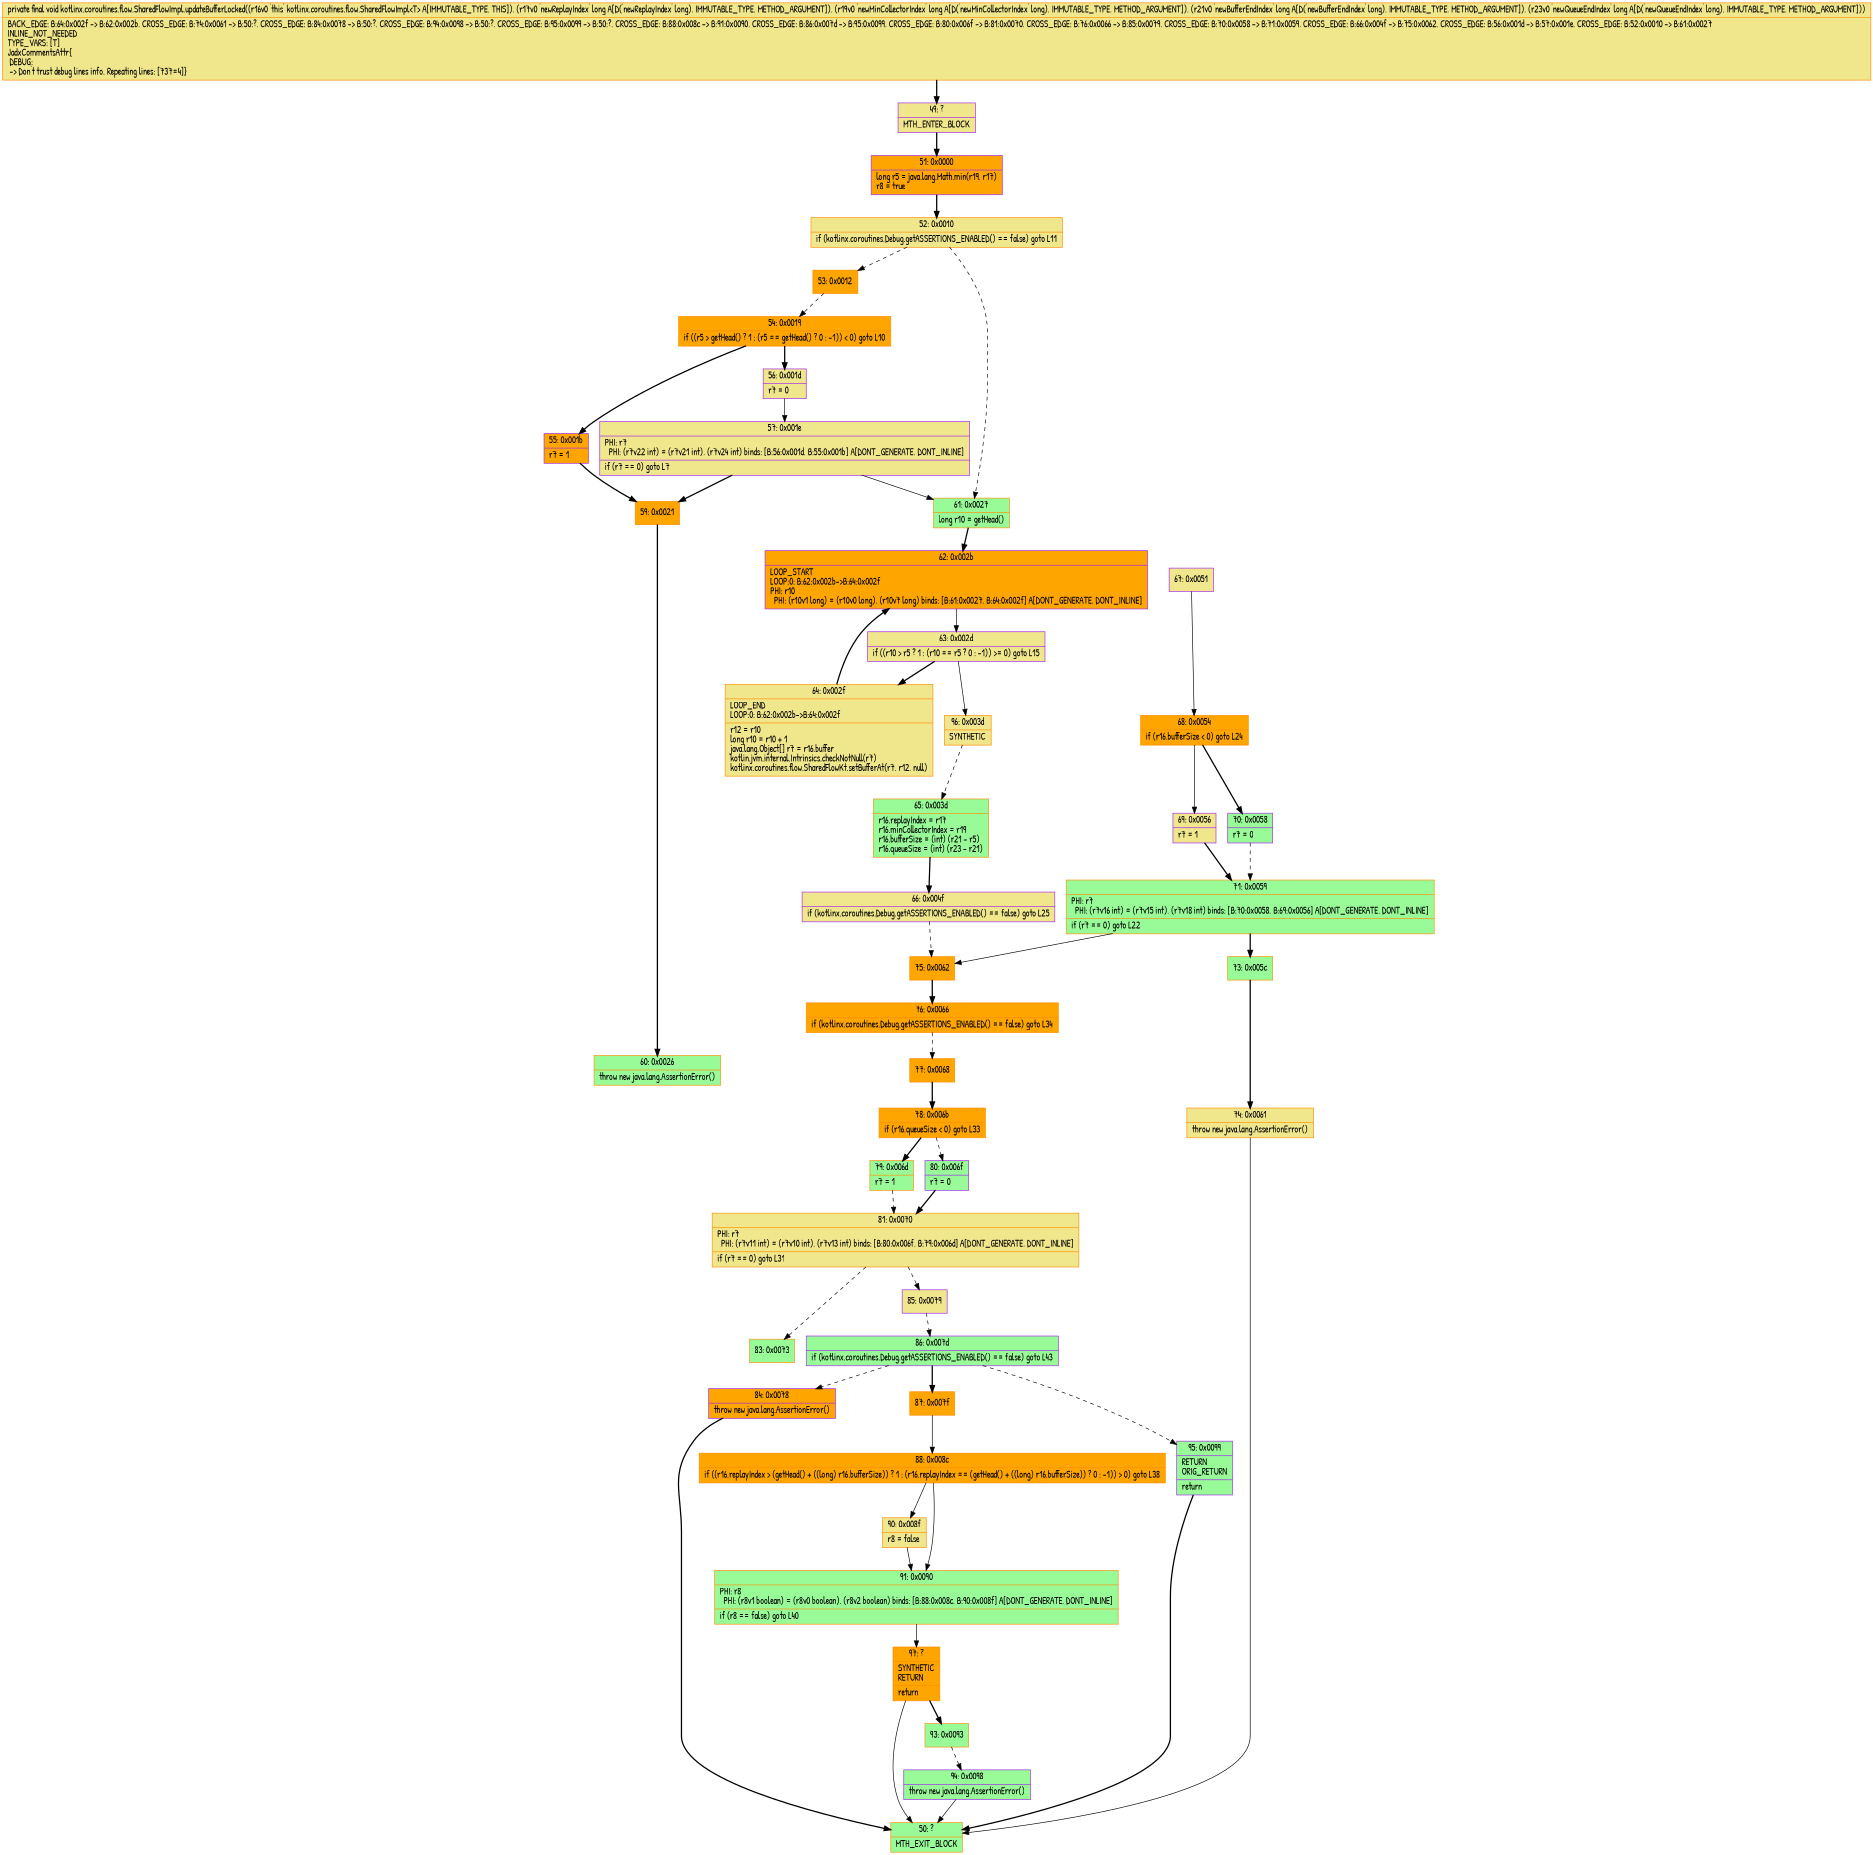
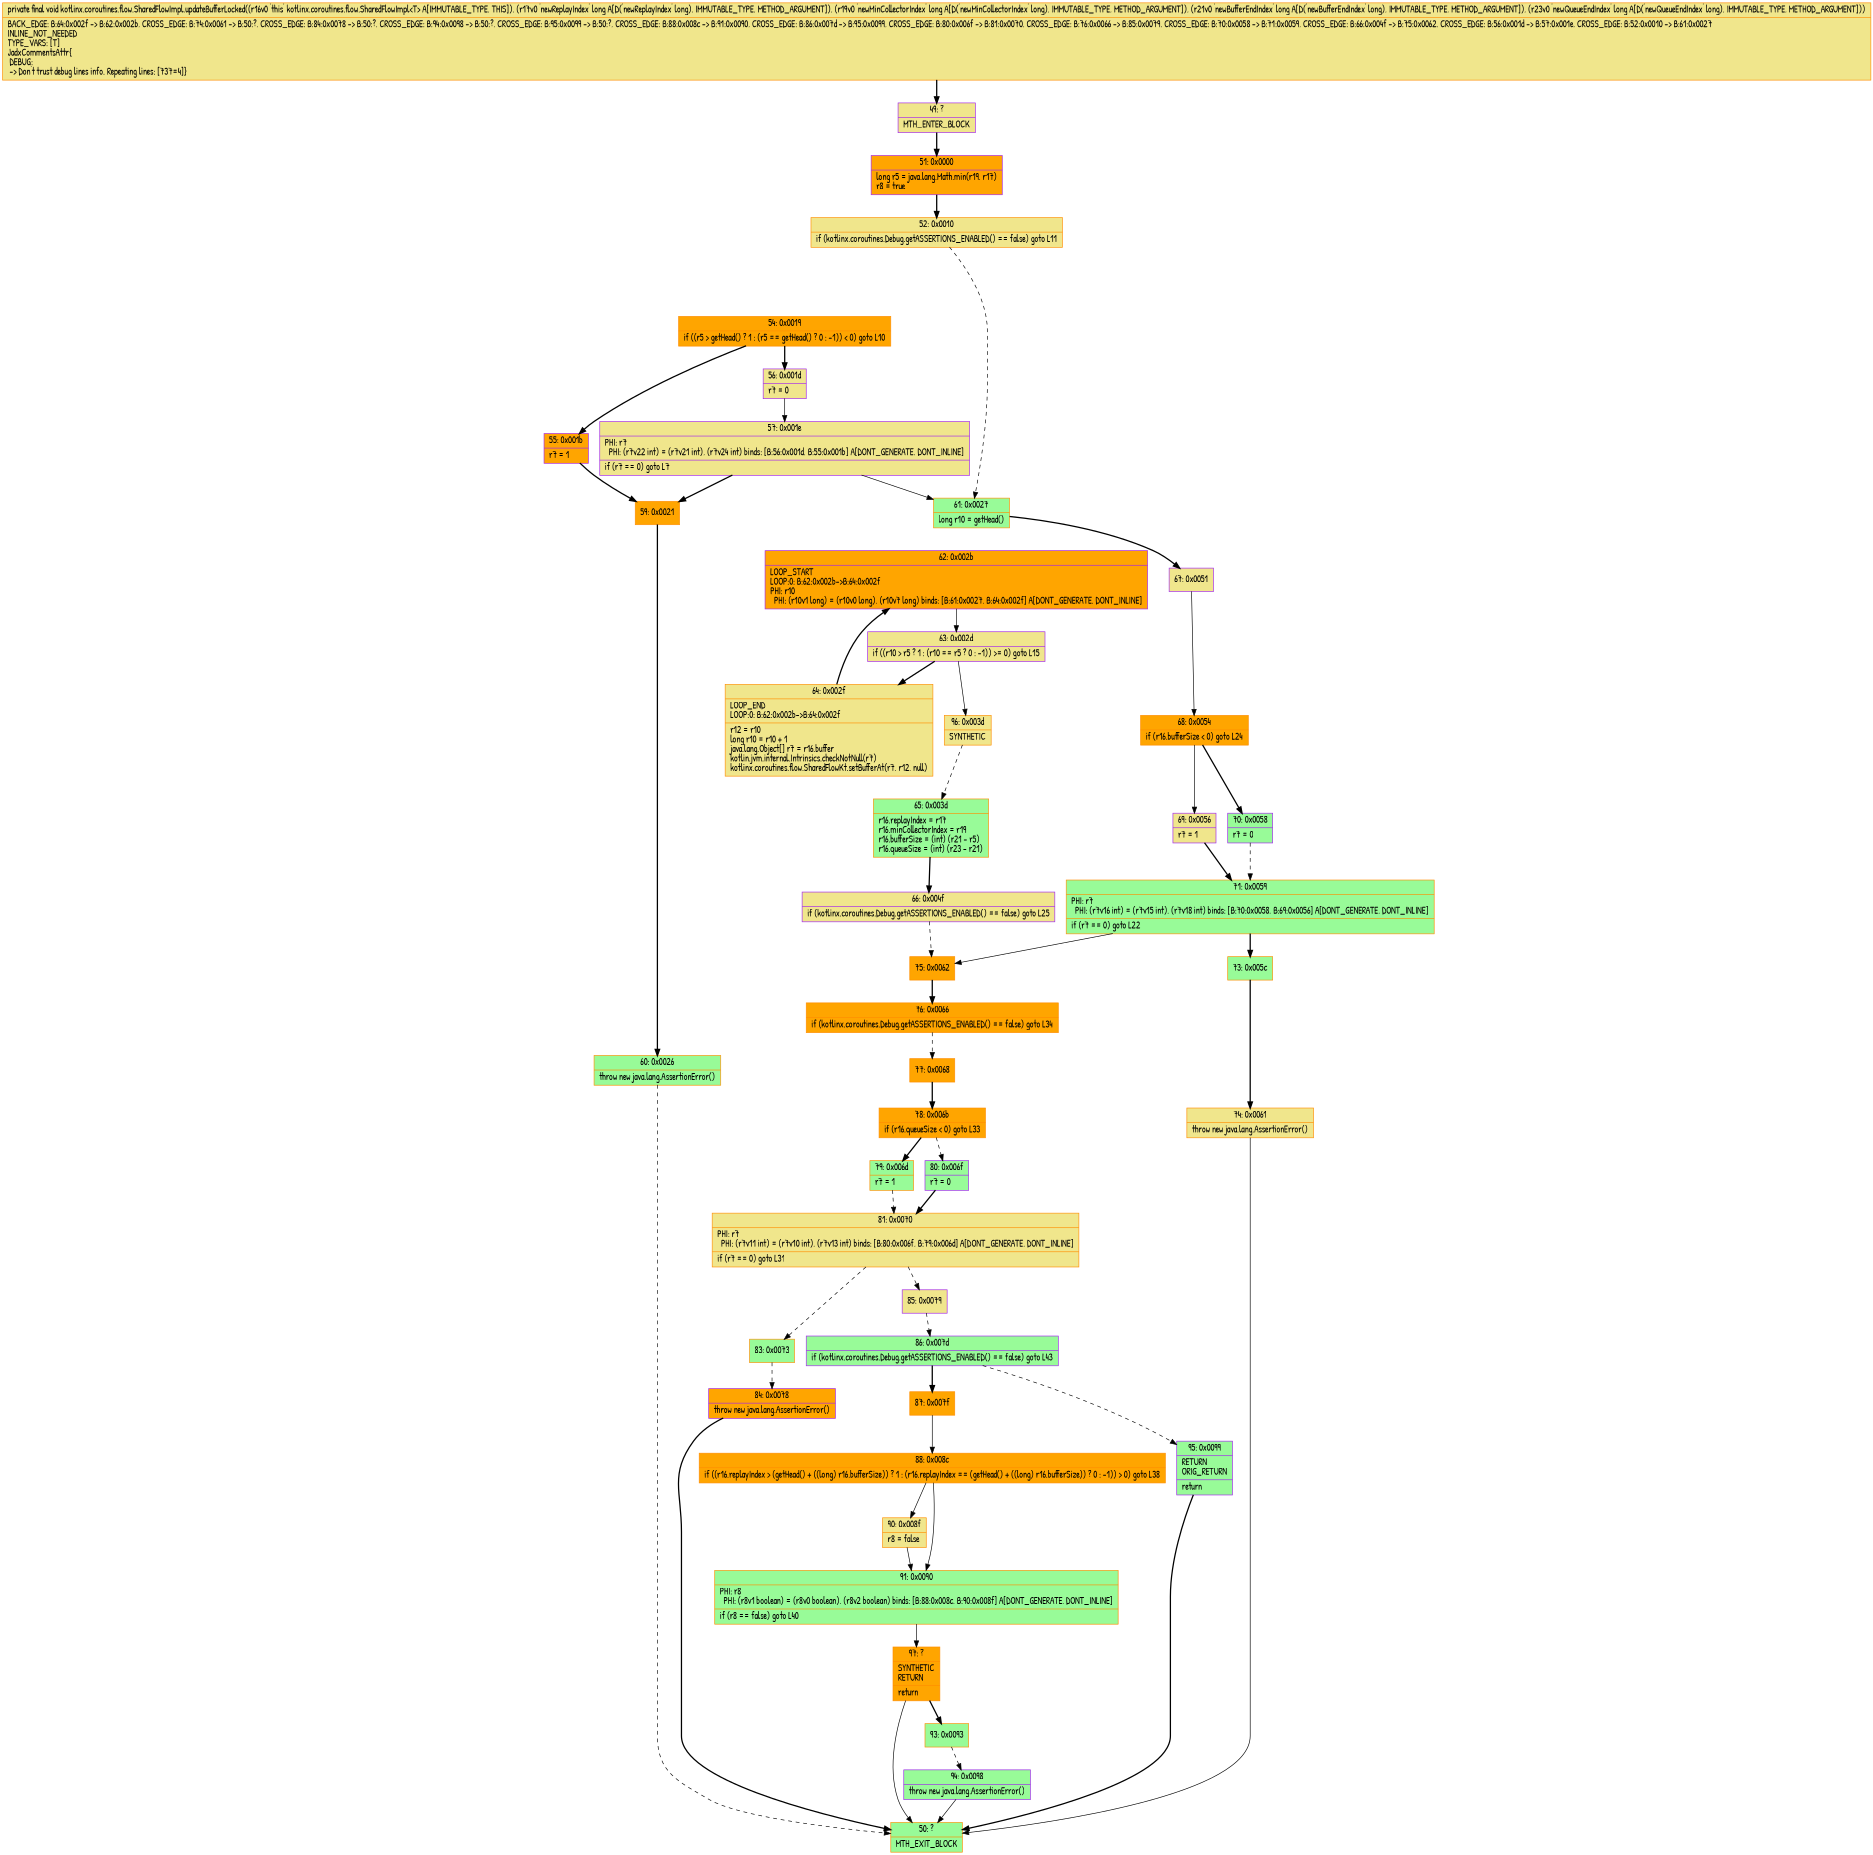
node "53: 0x0012": removed
edge "61: 0x0027" -> "62: 0x002b": now "61: 0x0027" -> "67: 0x0051"
edge "86: 0x007d" -> "84: 0x0078": now "83: 0x0073" -> "84: 0x0078"
edge "60: 0x0026" -> "50: ?": added
